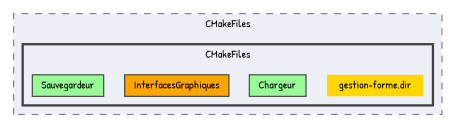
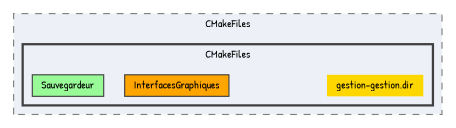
node "Chargeur": removed
node "gestion-forme.dir": label "gestion-forme.dir" -> "gestion-gestion.dir"
